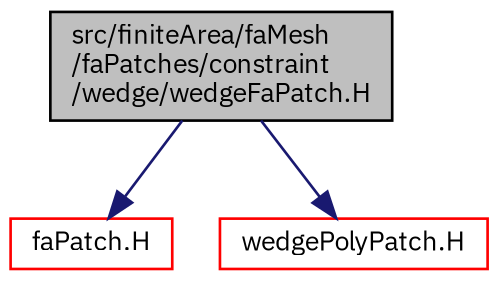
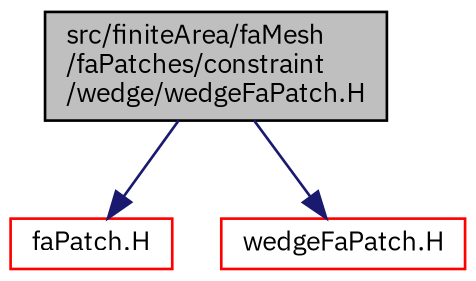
node "wedgePolyPatch.H": label "wedgePolyPatch.H" -> "wedgeFaPatch.H"
